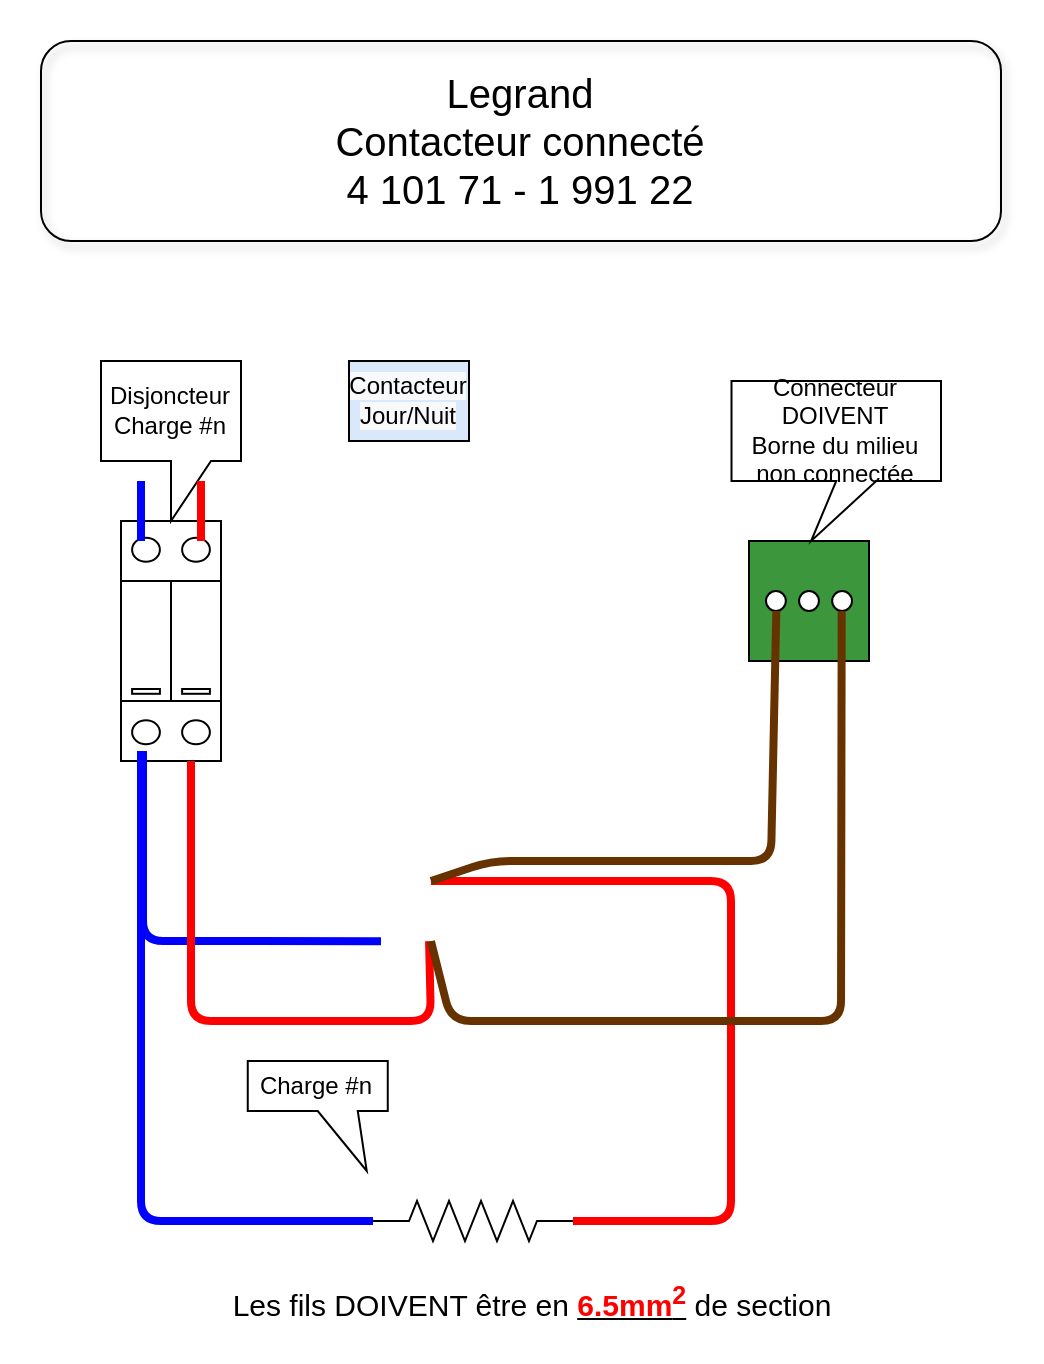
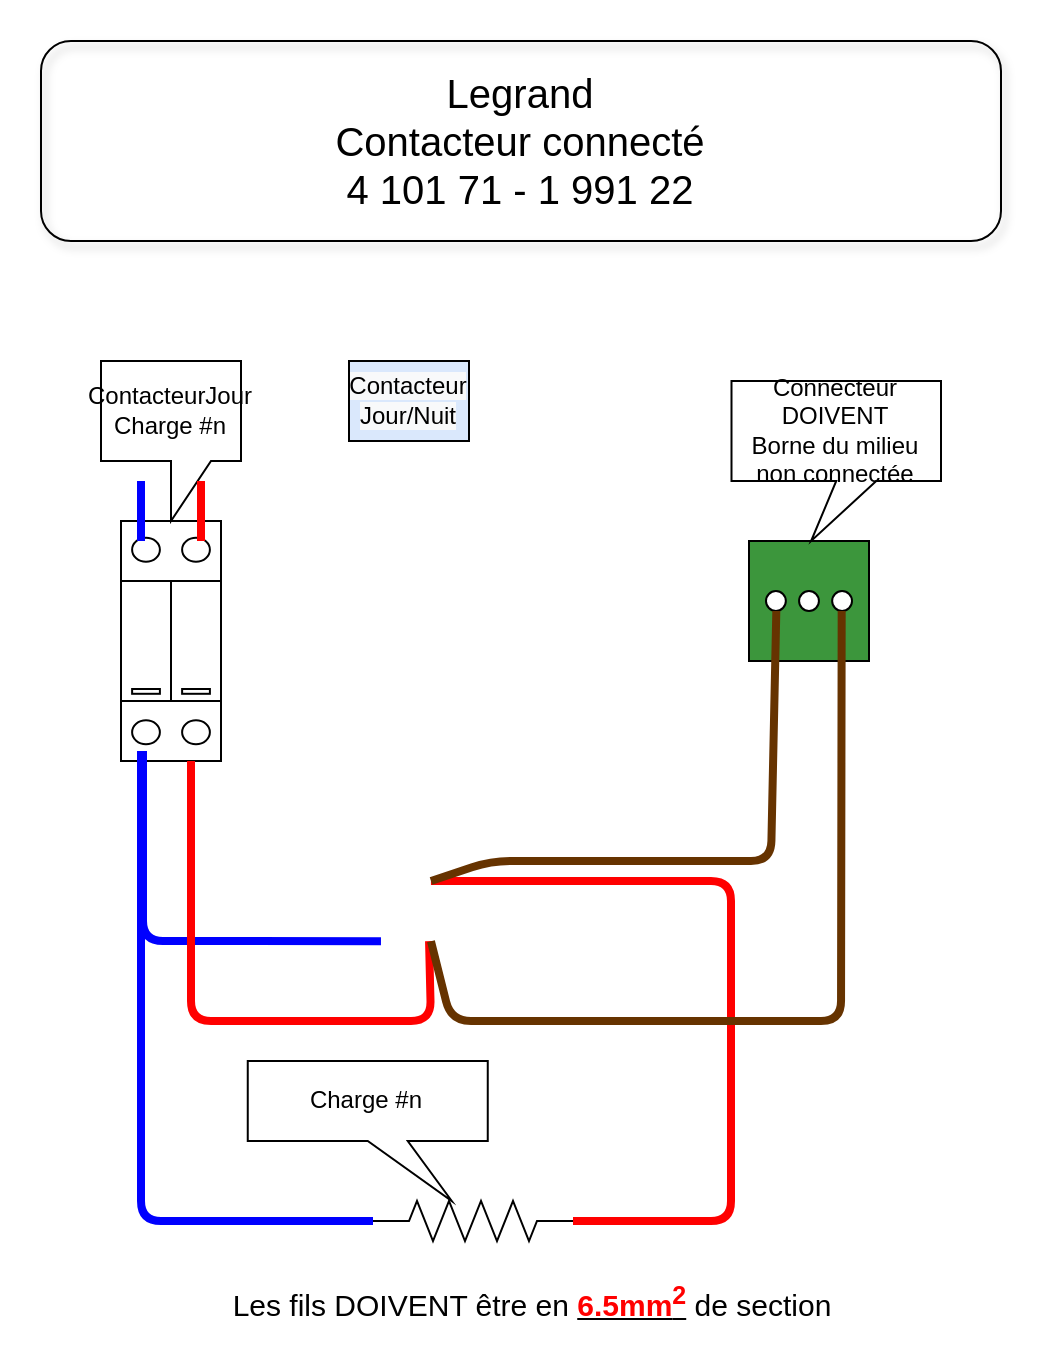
node "Disjoncteur Charge #n": label "Disjoncteur Charge #n" -> "ContacteurJour Charge #n"
node "Charge #n": size 140x110 -> 240x140
